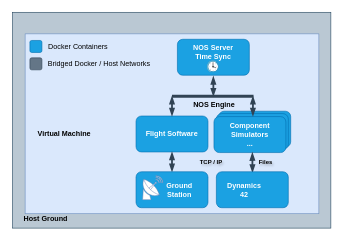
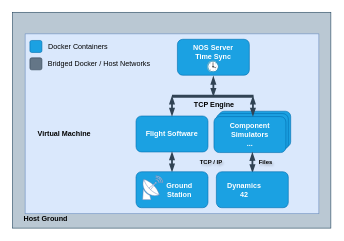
node "NOS Engine": label "NOS Engine" -> "TCP Engine"
